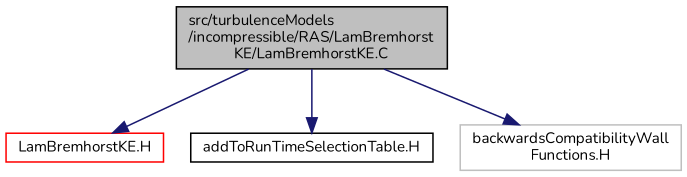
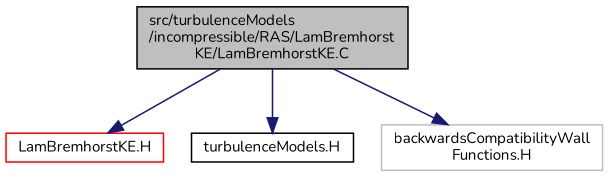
node "addToRunTimeSelectionTable.H": label "addToRunTimeSelectionTable.H" -> "turbulenceModels.H"
